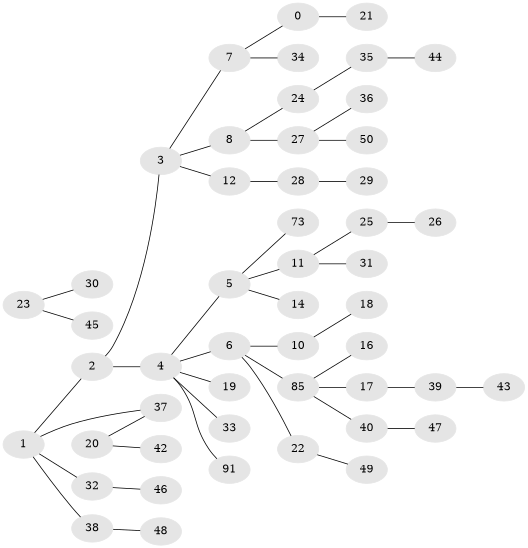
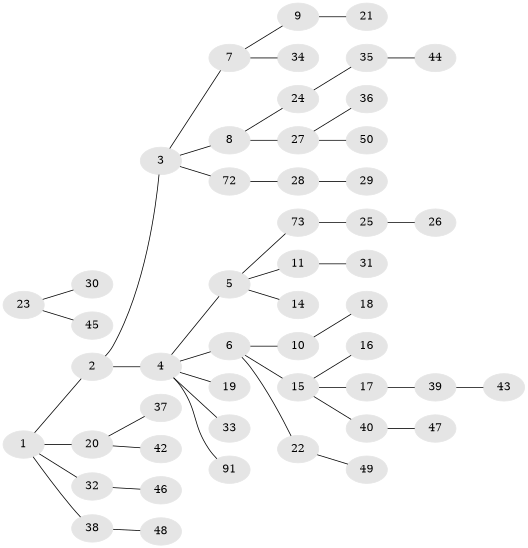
node "0": label "0" -> "9"
node "12": label "12" -> "72"
edge "25" -- "11": now "25" -- "73"
node "85": label "85" -> "15"
edge "37" -- "1": now "20" -- "1"
